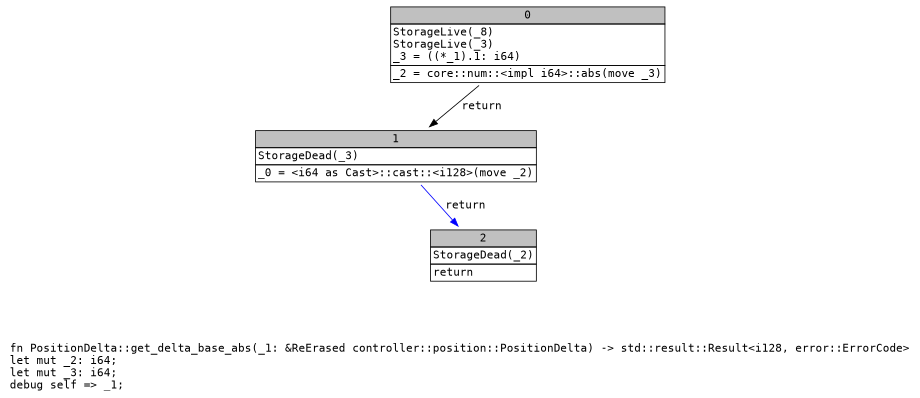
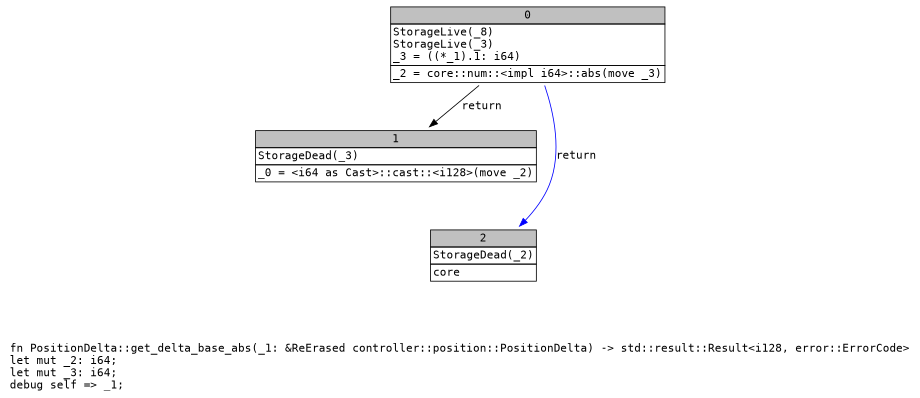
edge "1" -> "2": now "0" -> "2"
node "2": text "return" -> "core"
